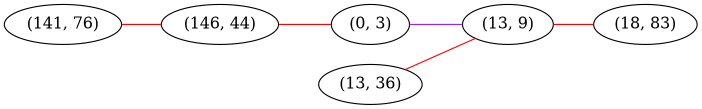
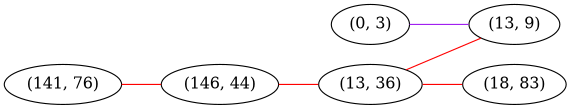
edge "(146, 44)" -- "(0, 3)": now "(146, 44)" -- "(13, 36)"
edge "(13, 9)" -- "(18, 83)": now "(13, 36)" -- "(18, 83)"
